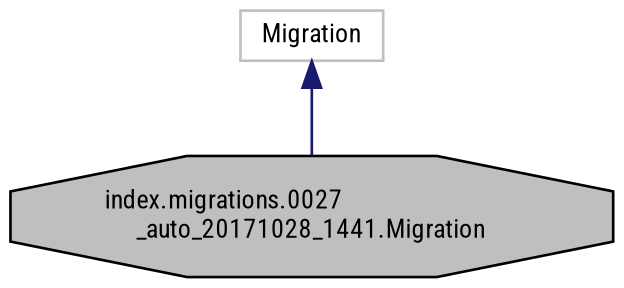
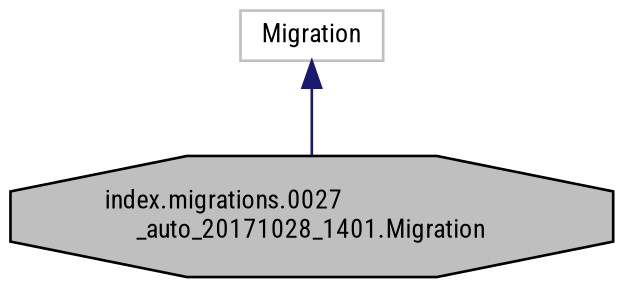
node "index.migrations.0027 _auto_20171028_1441.Migration": label "index.migrations.0027 _auto_20171028_1441.Migration" -> "index.migrations.0027 _auto_20171028_1401.Migration"
